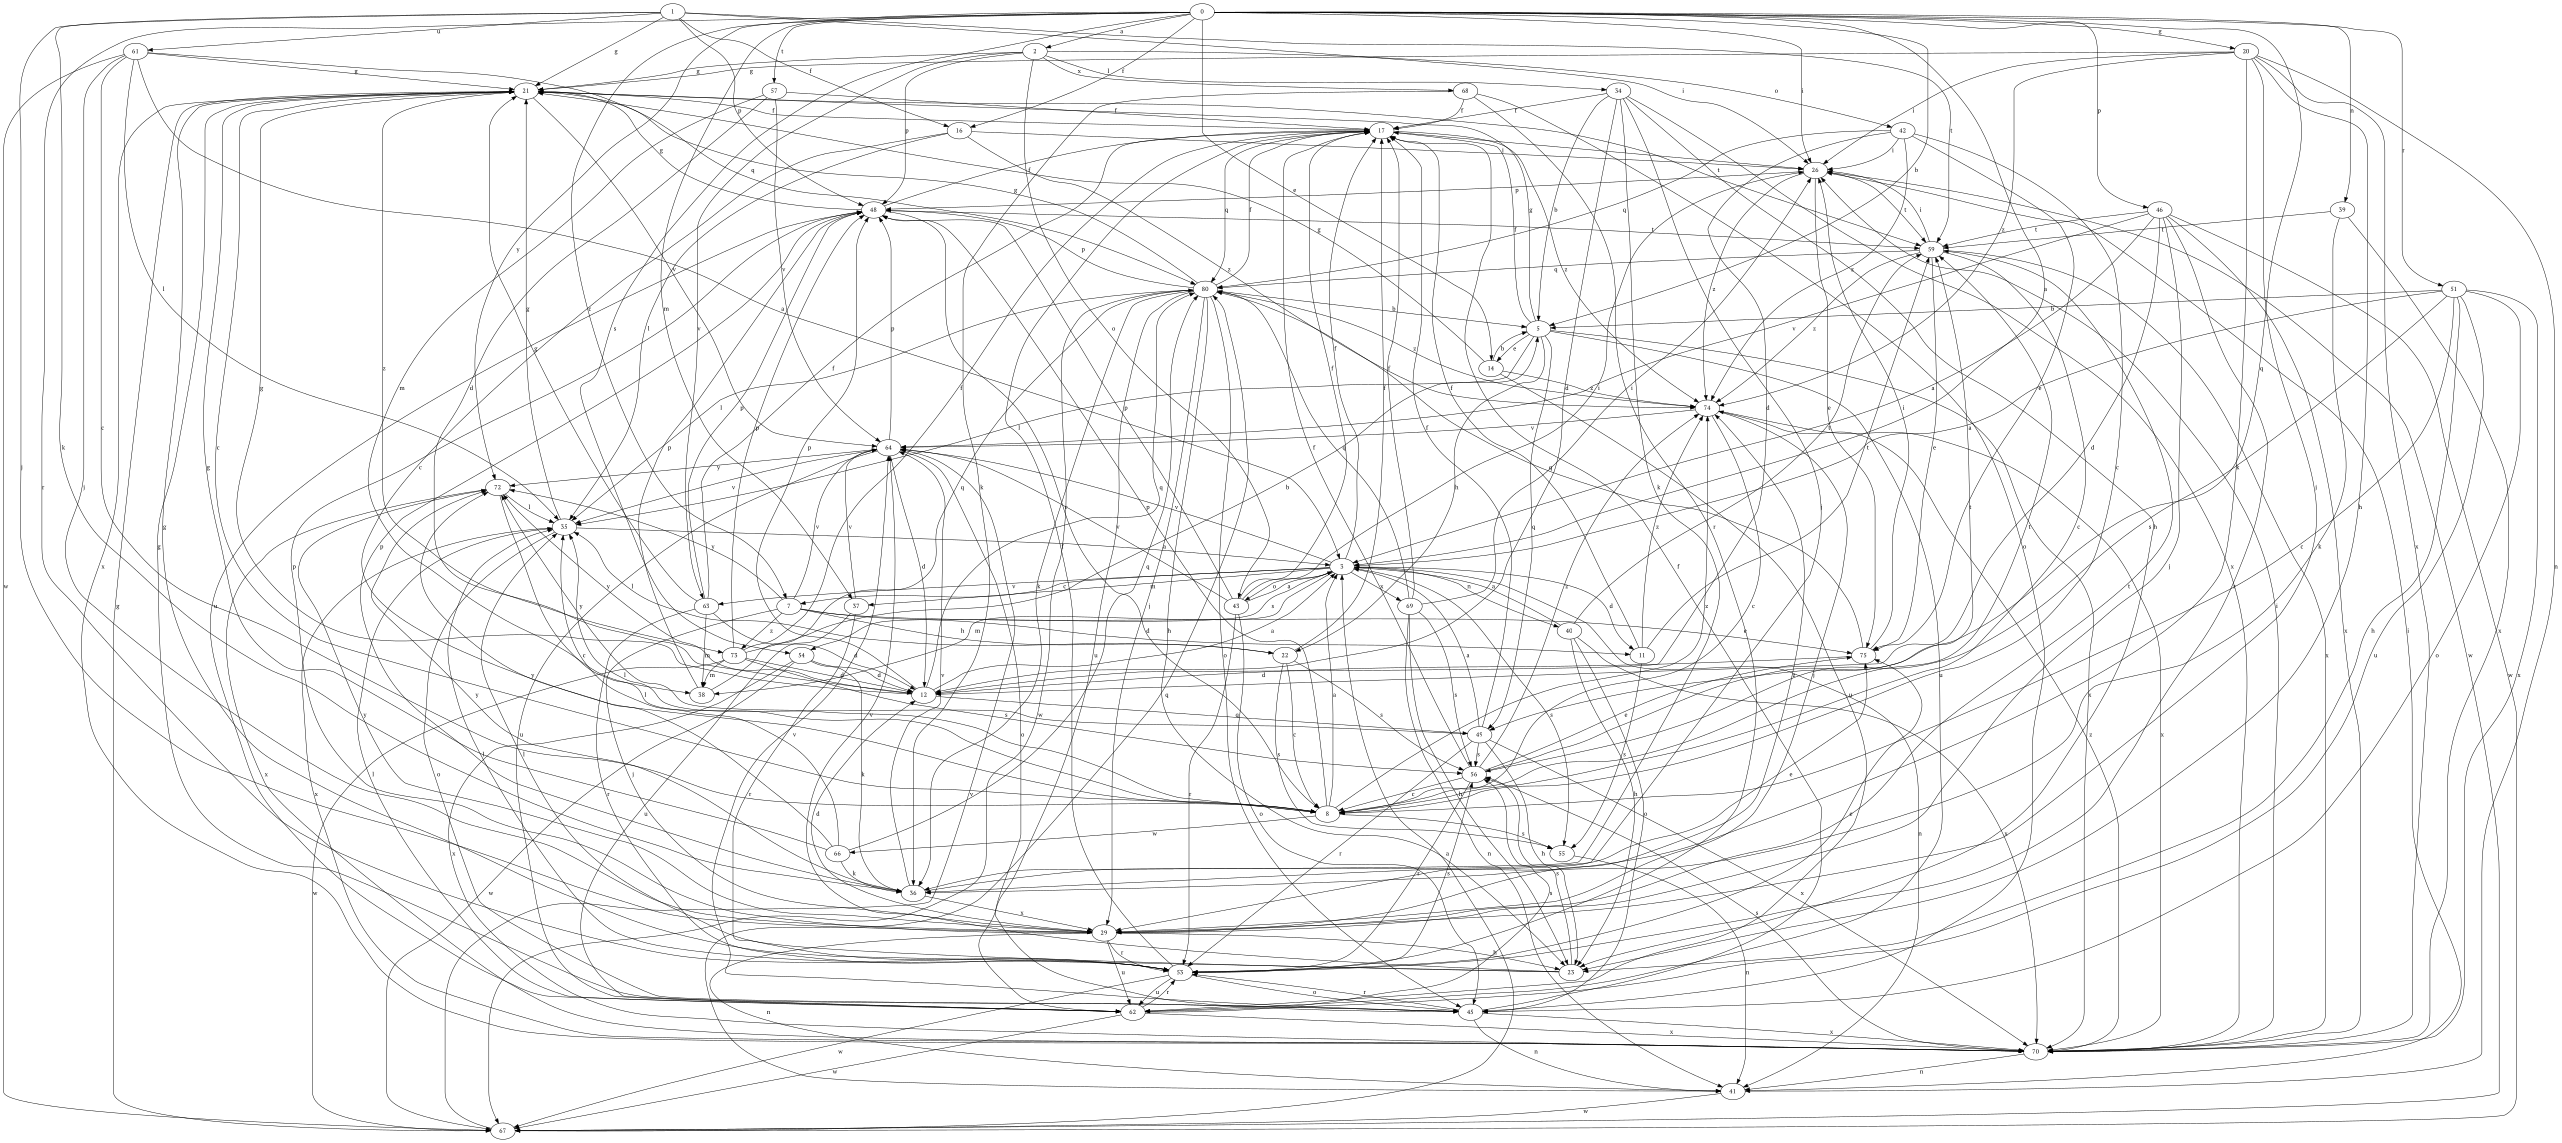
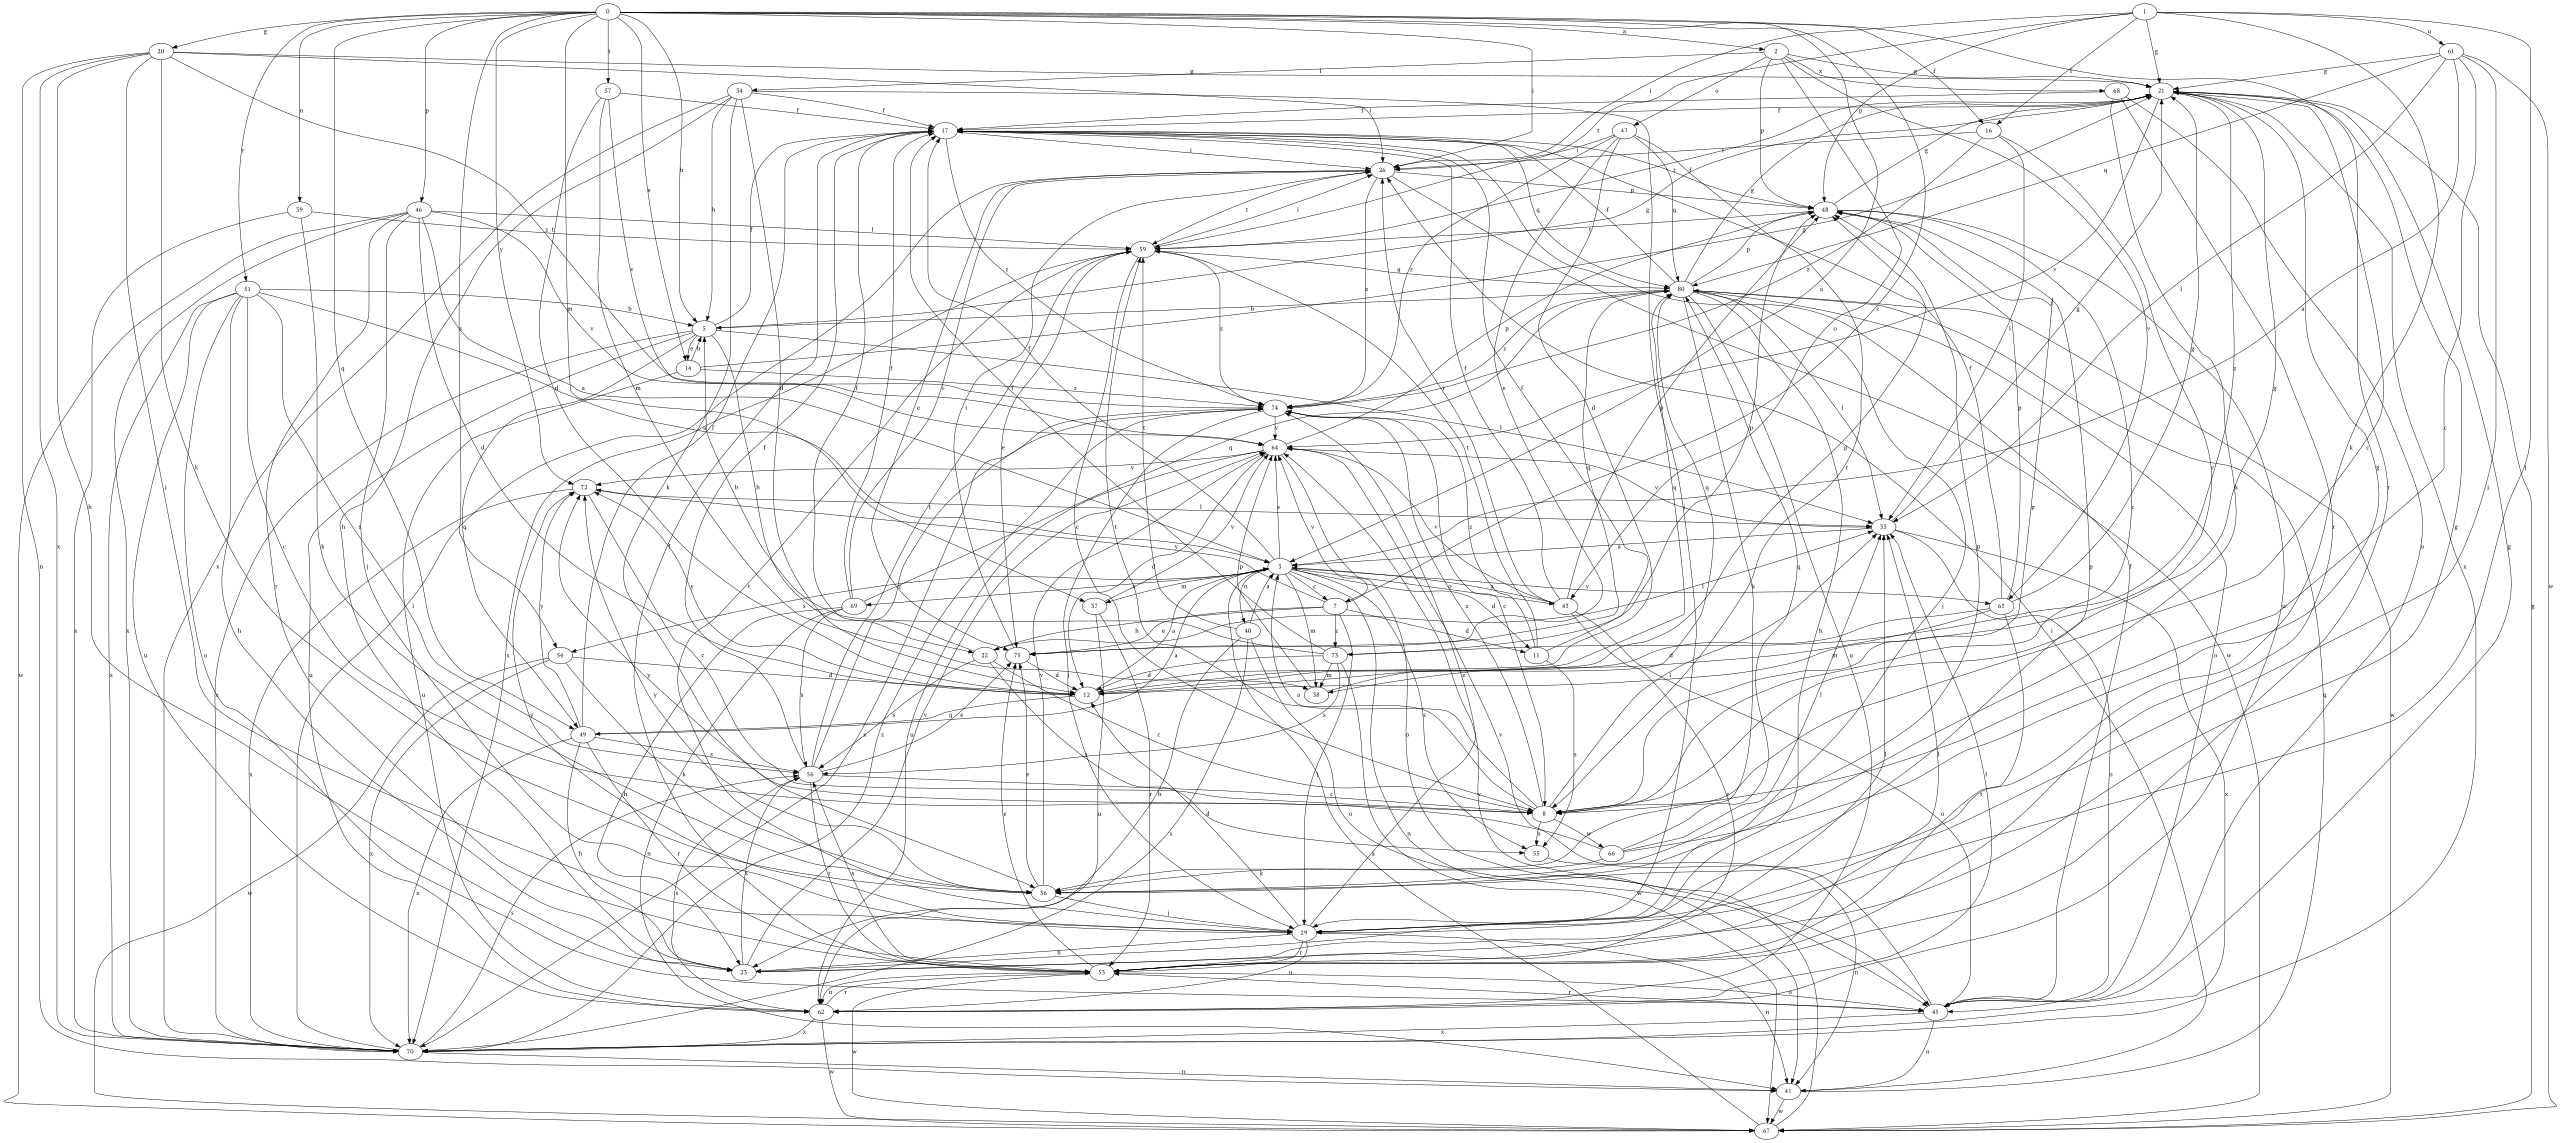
edge "46" -> "59": label "t" -> "l"
edge "38" -> "48": now "38" -> "64"
edge "36" -> "29": label "x" -> "j"
